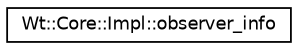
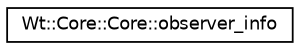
node "Wt::Core::Impl::observer_info": label "Wt::Core::Impl::observer_info" -> "Wt::Core::Core::observer_info"
